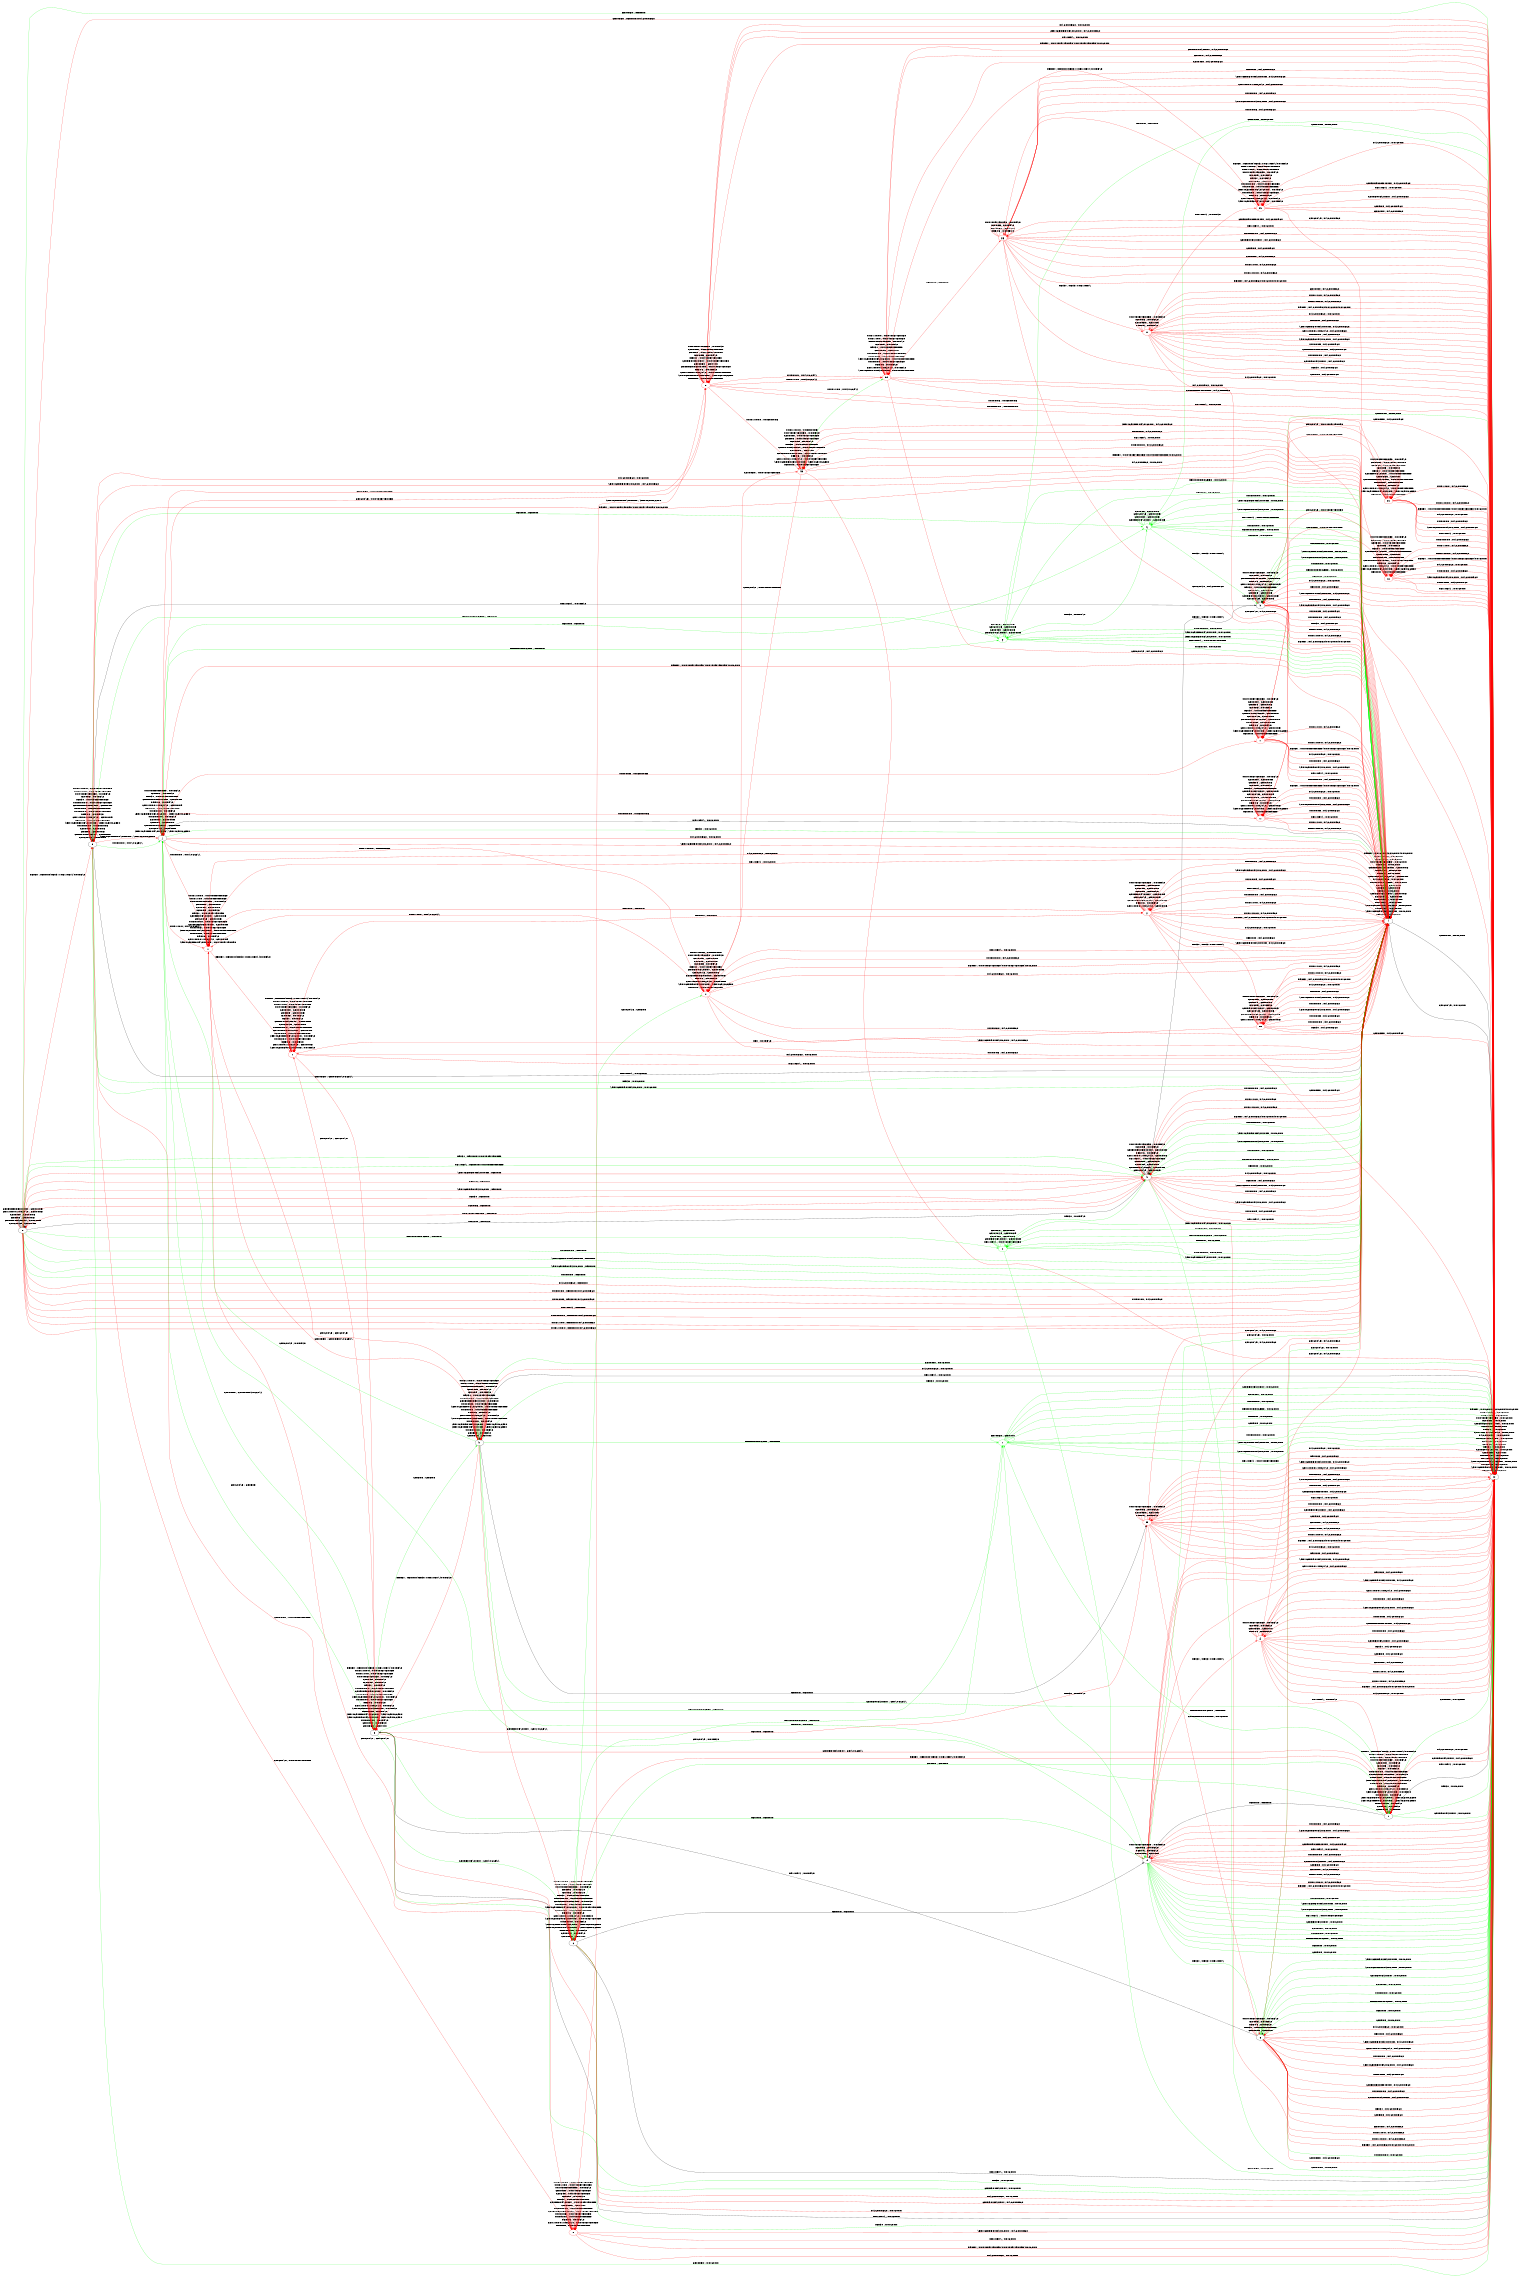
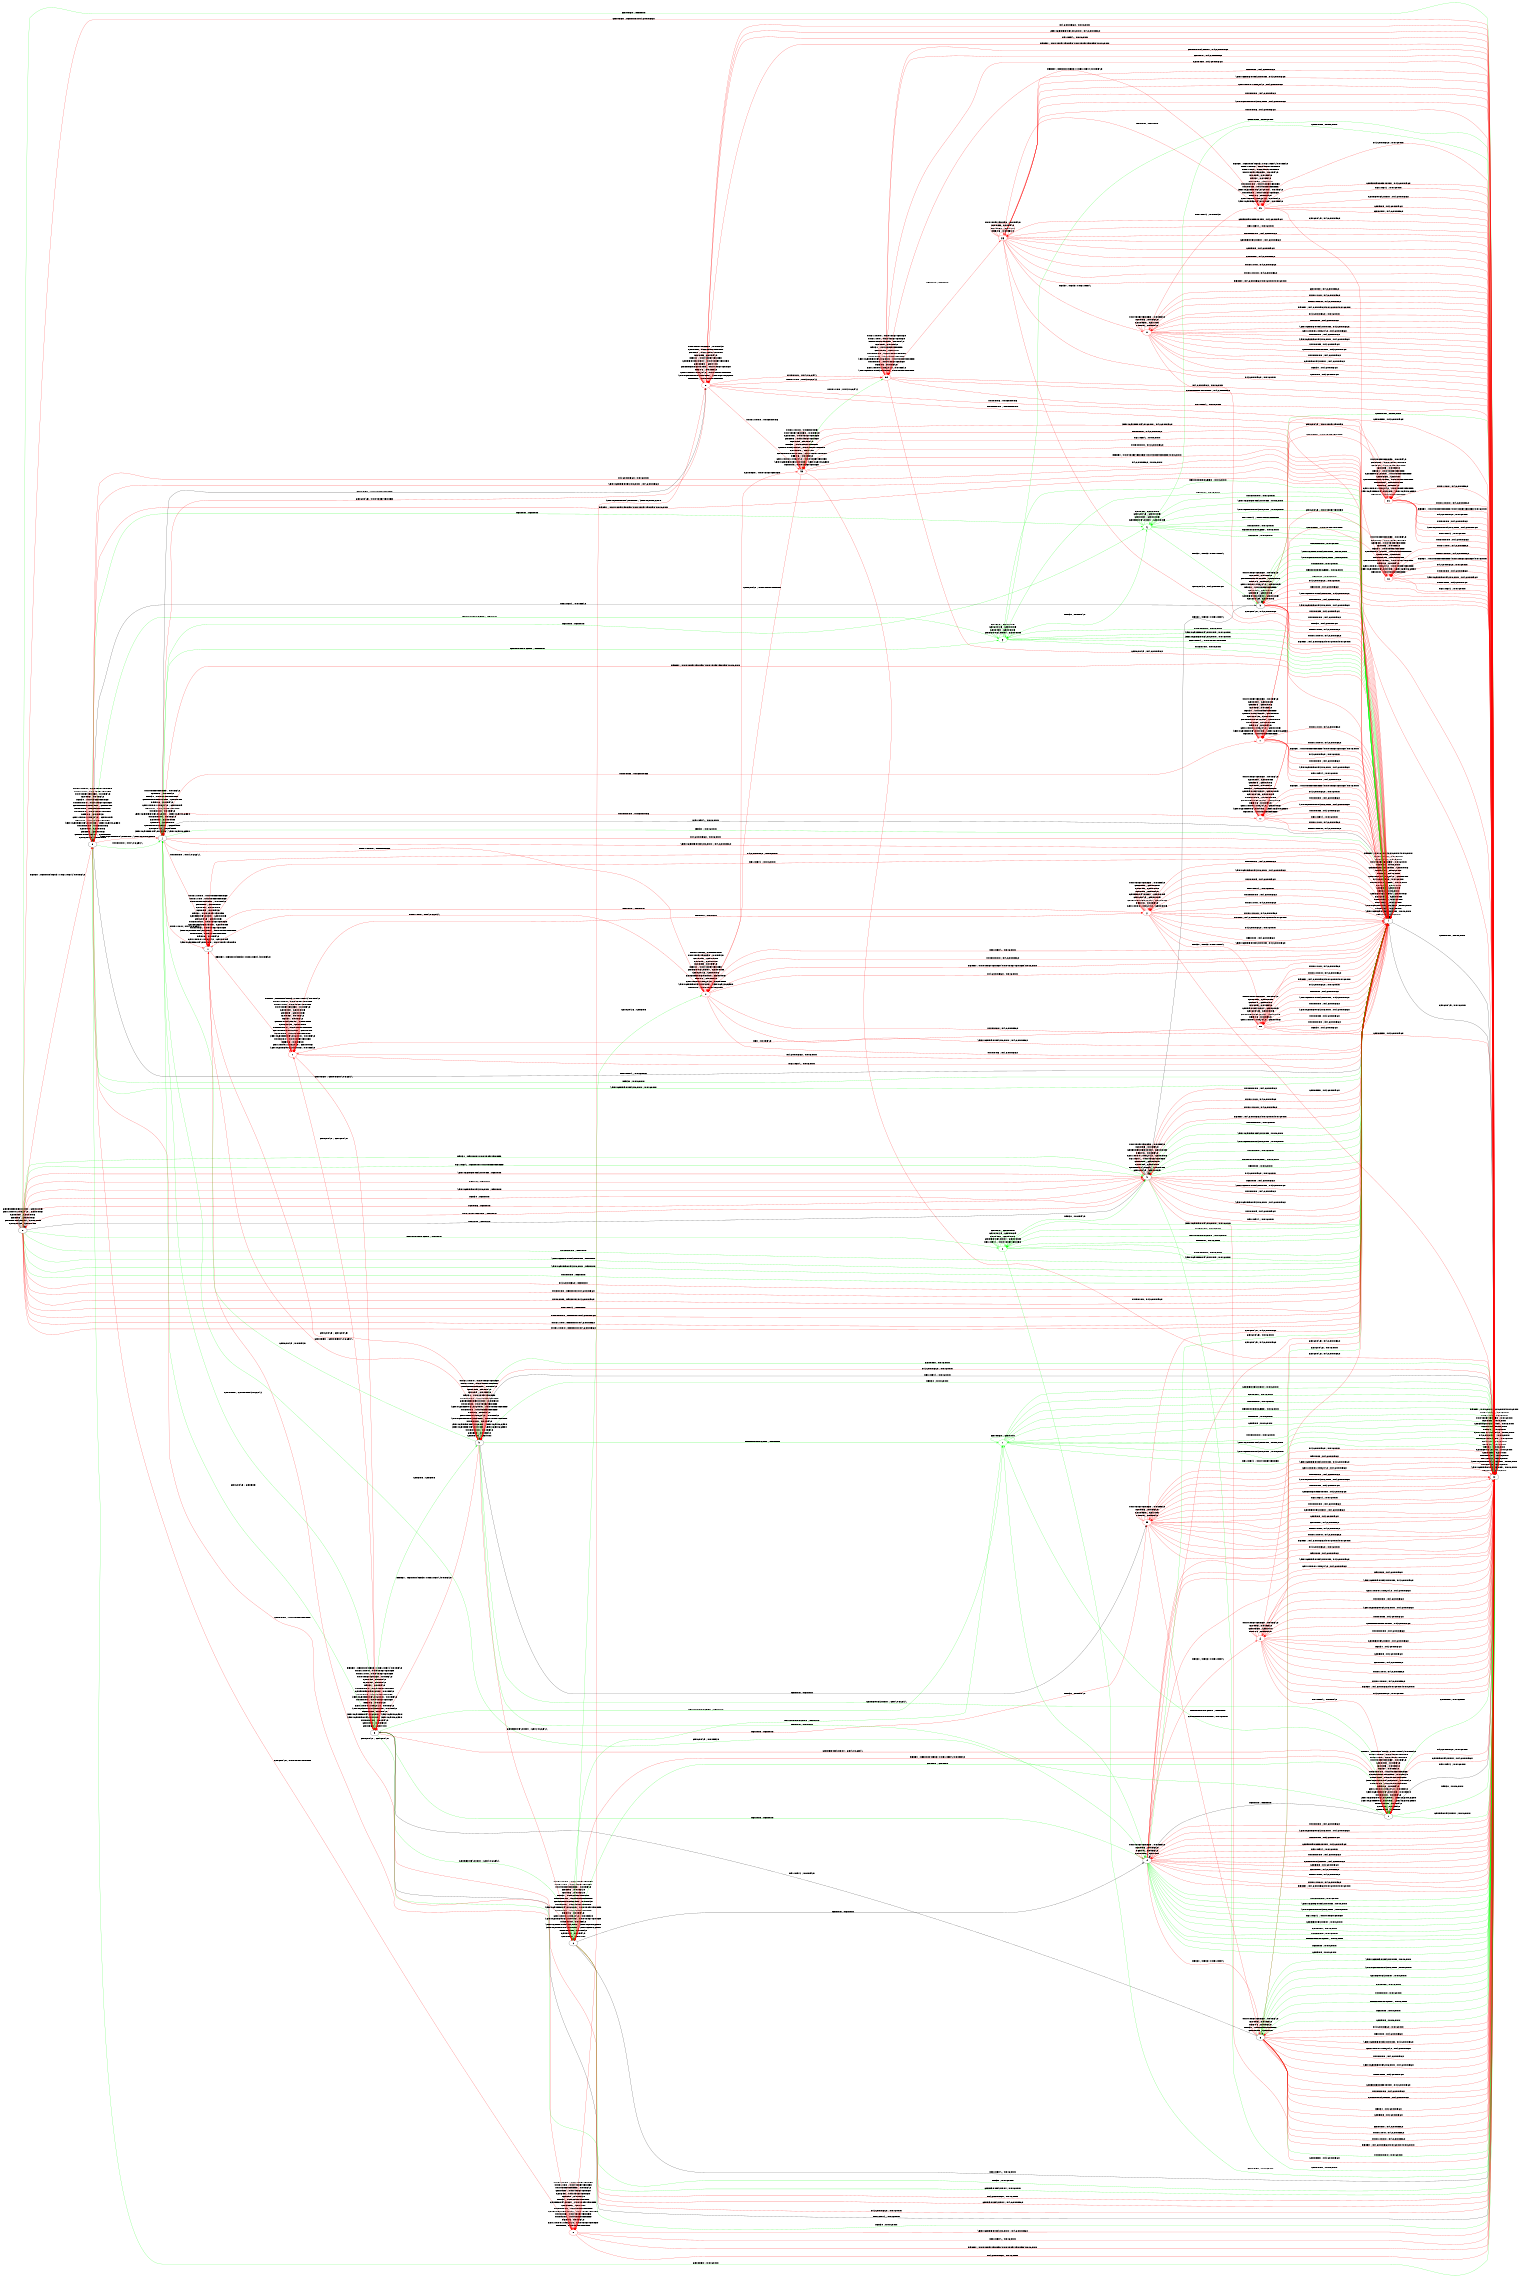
edge "j" -> "x": color red -> black
edge "j" -> "p": label "KEXINIT_PROCEED / KEXINIT" -> "IGNORE_PROCEED / KEXINIT"
node "t": color red -> black
edge "f" -> "g": color green -> red
